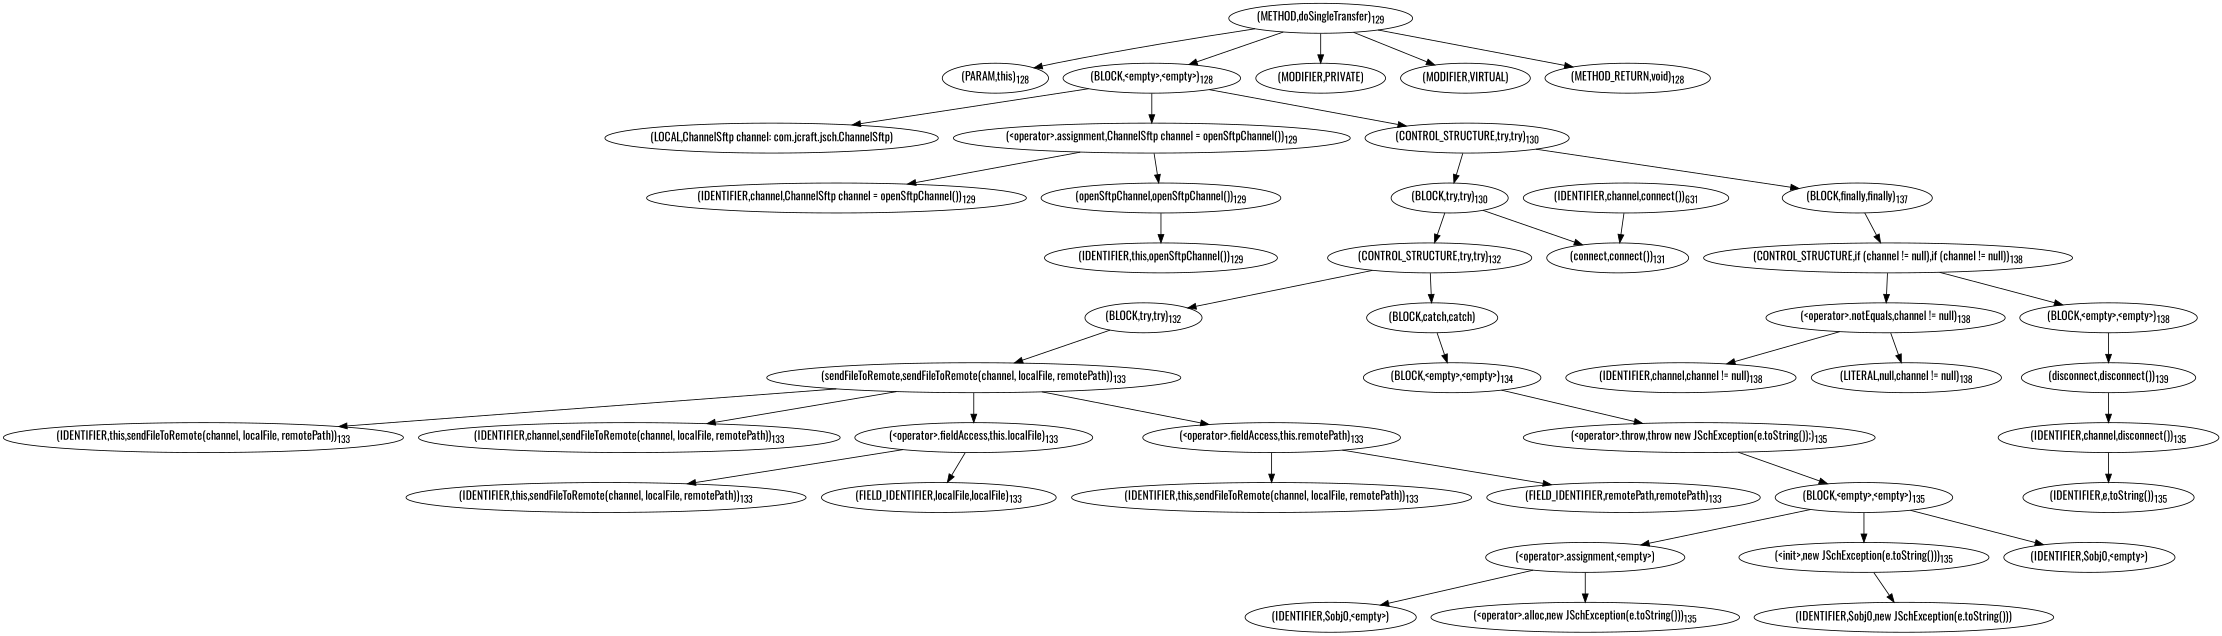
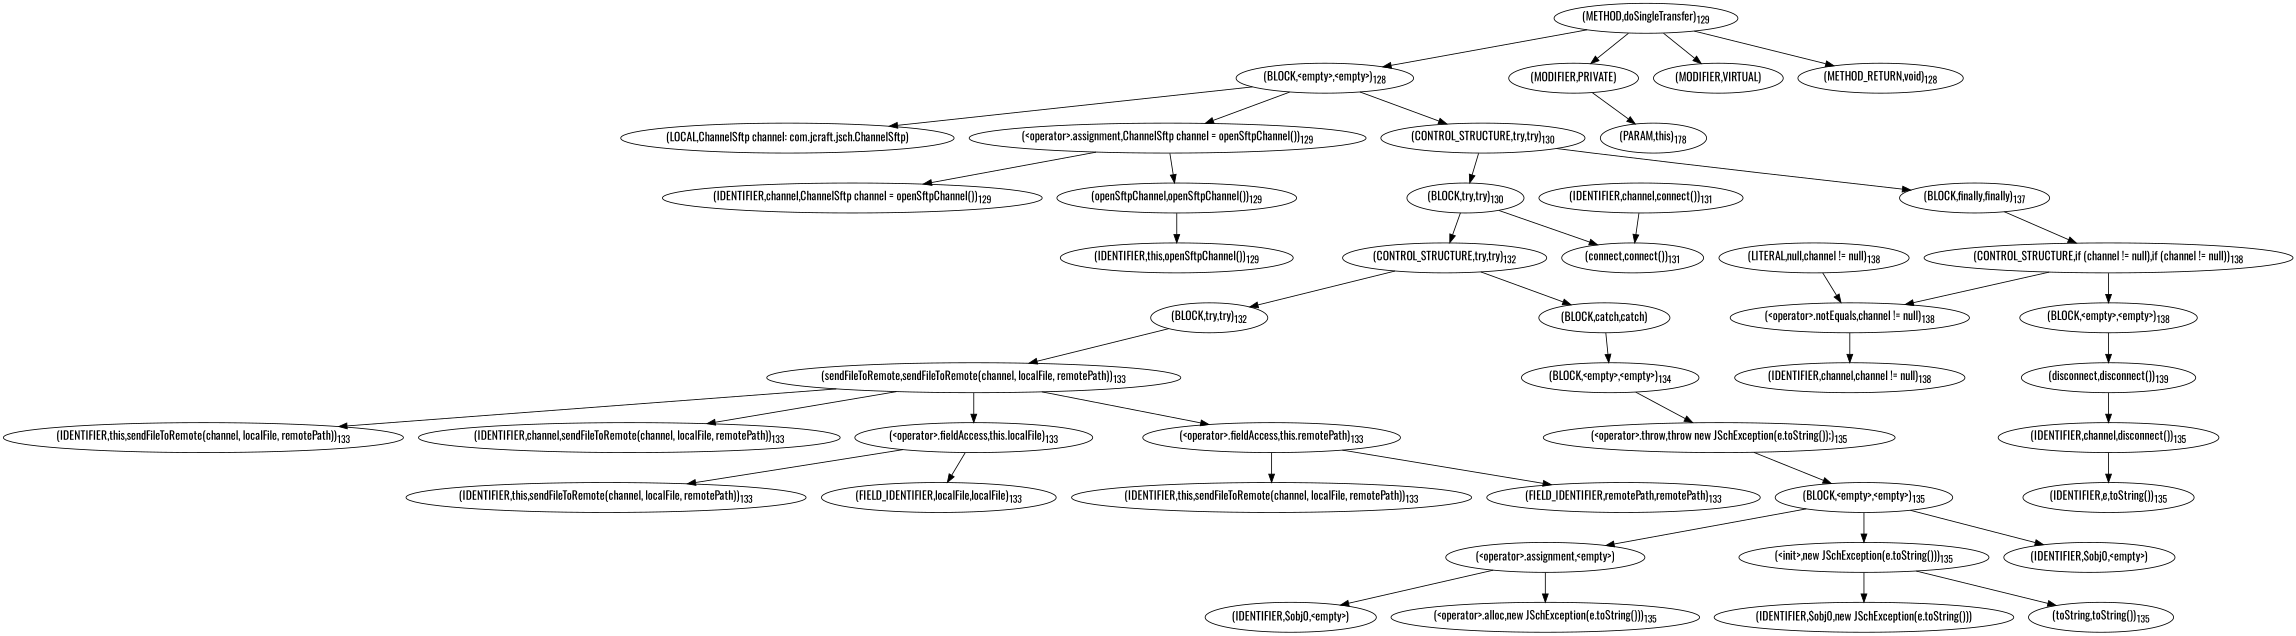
edge "(METHOD,doSingleTransfer)" -> "(PARAM,this)": now "(MODIFIER,PRIVATE)" -> "(PARAM,this)"
node "(PARAM,this)": text "128" -> "178"
node "(IDENTIFIER,channel,connect())": text "631" -> "131"
edge "(<operator>.notEquals,channel != null)" -> "(LITERAL,null,channel != null)": reversed
node "(toString,toString())": added
